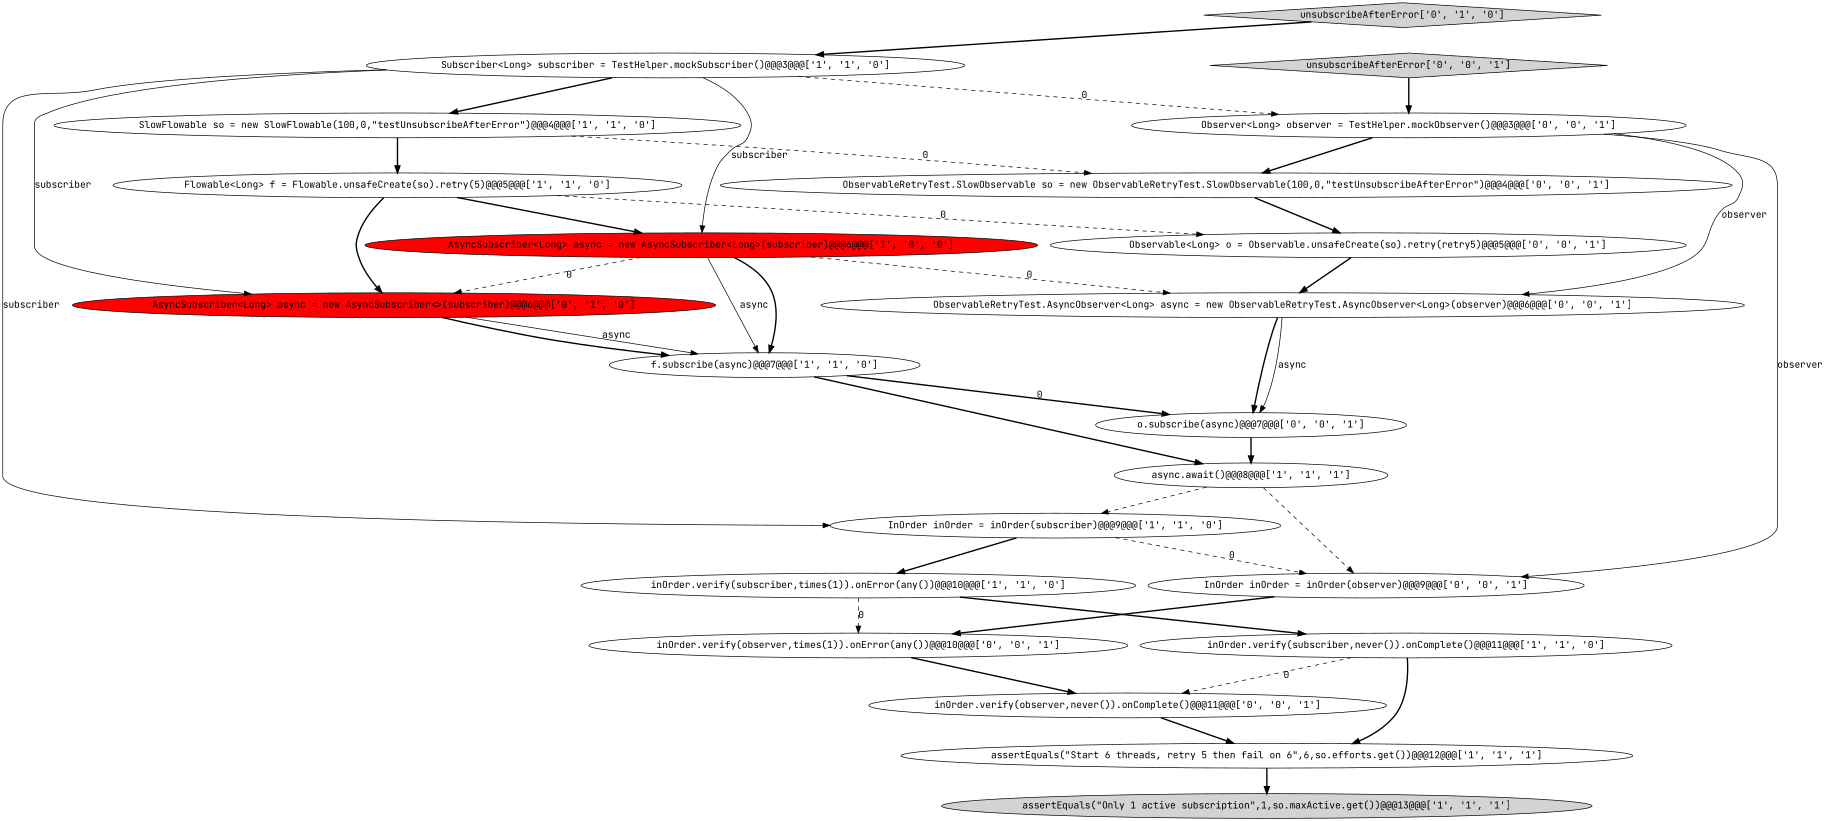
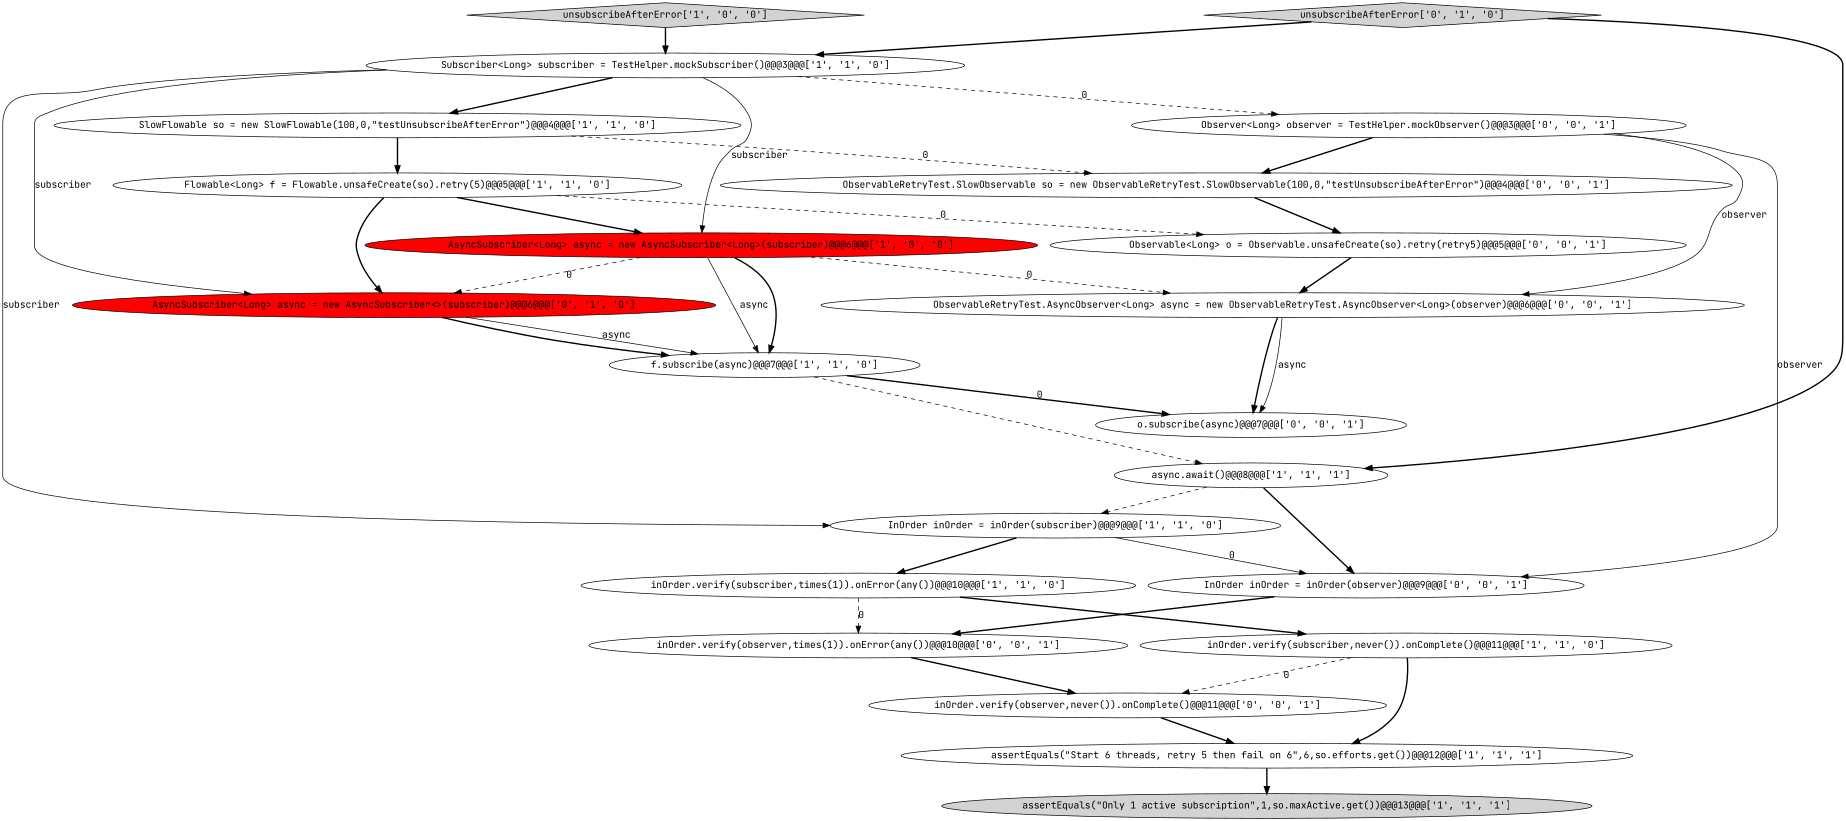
node "unsubscribeAfterError['1', '0', '0']": added
node "unsubscribeAfterError['0', '0', '1']": removed
edge "f.subscribe(async)@@@7@@@['1', '1', '0']" -> "async.await()@@@8@@@['1', '1', '1']": style bold -> dashed
edge "o.subscribe(async)@@@7@@@['0', '0', '1']" -> "async.await()@@@8@@@['1', '1', '1']": now "unsubscribeAfterError['0', '1', '0']" -> "async.await()@@@8@@@['1', '1', '1']"
edge "async.await()@@@8@@@['1', '1', '1']" -> "InOrder inOrder = inOrder(observer)@@@9@@@['0', '0', '1']": style dashed -> bold
edge "InOrder inOrder = inOrder(subscriber)@@@9@@@['1', '1', '0']" -> "InOrder inOrder = inOrder(observer)@@@9@@@['0', '0', '1']": style dashed -> solid
